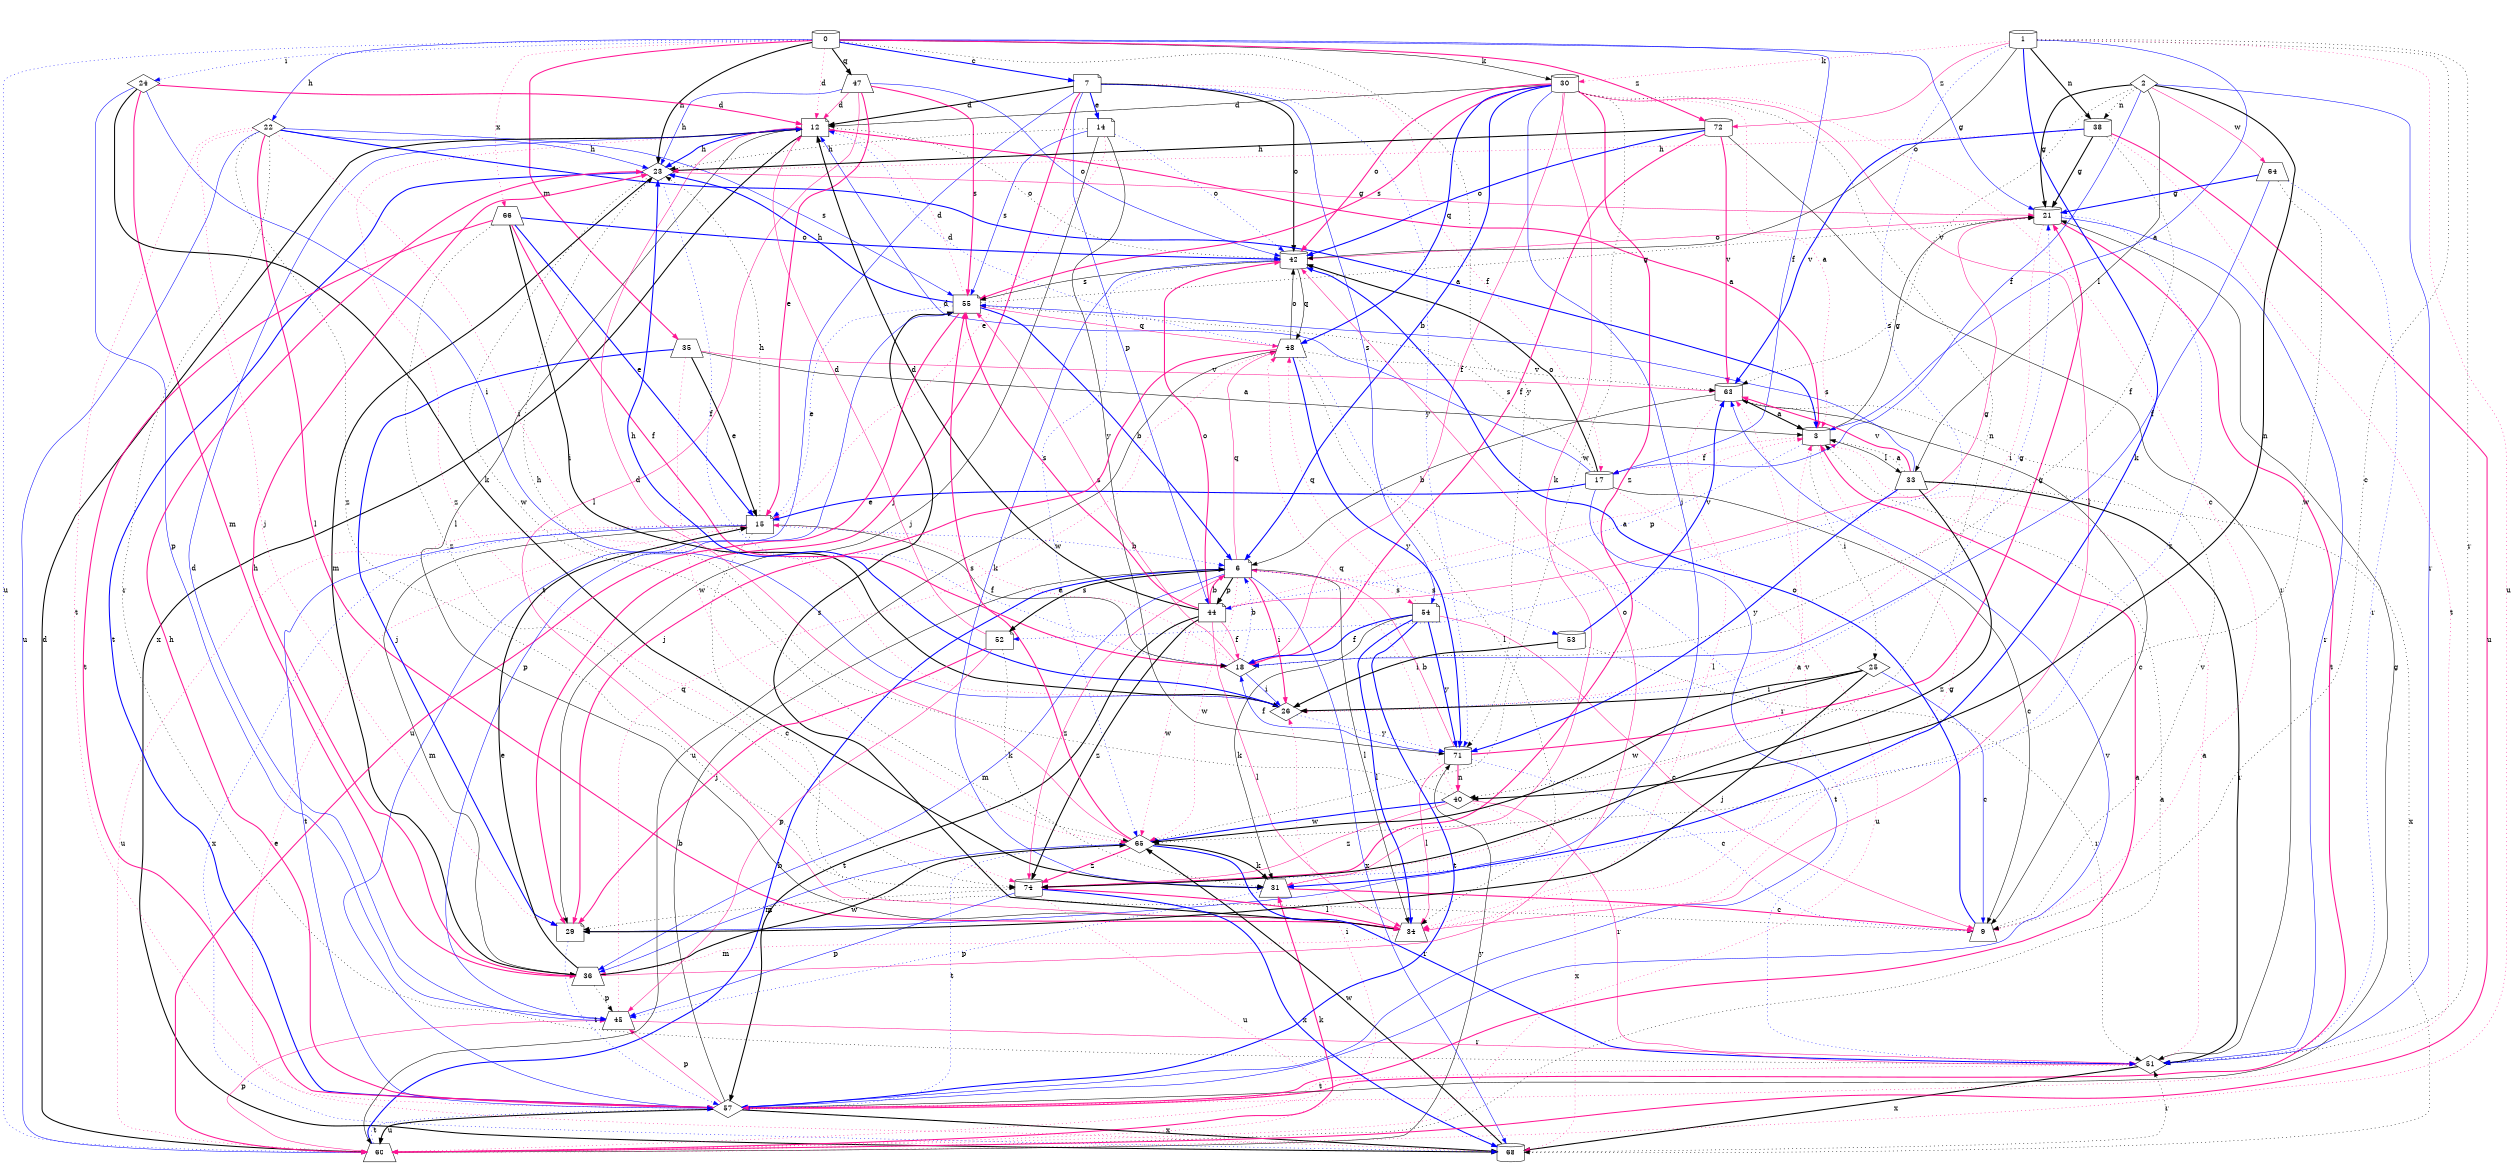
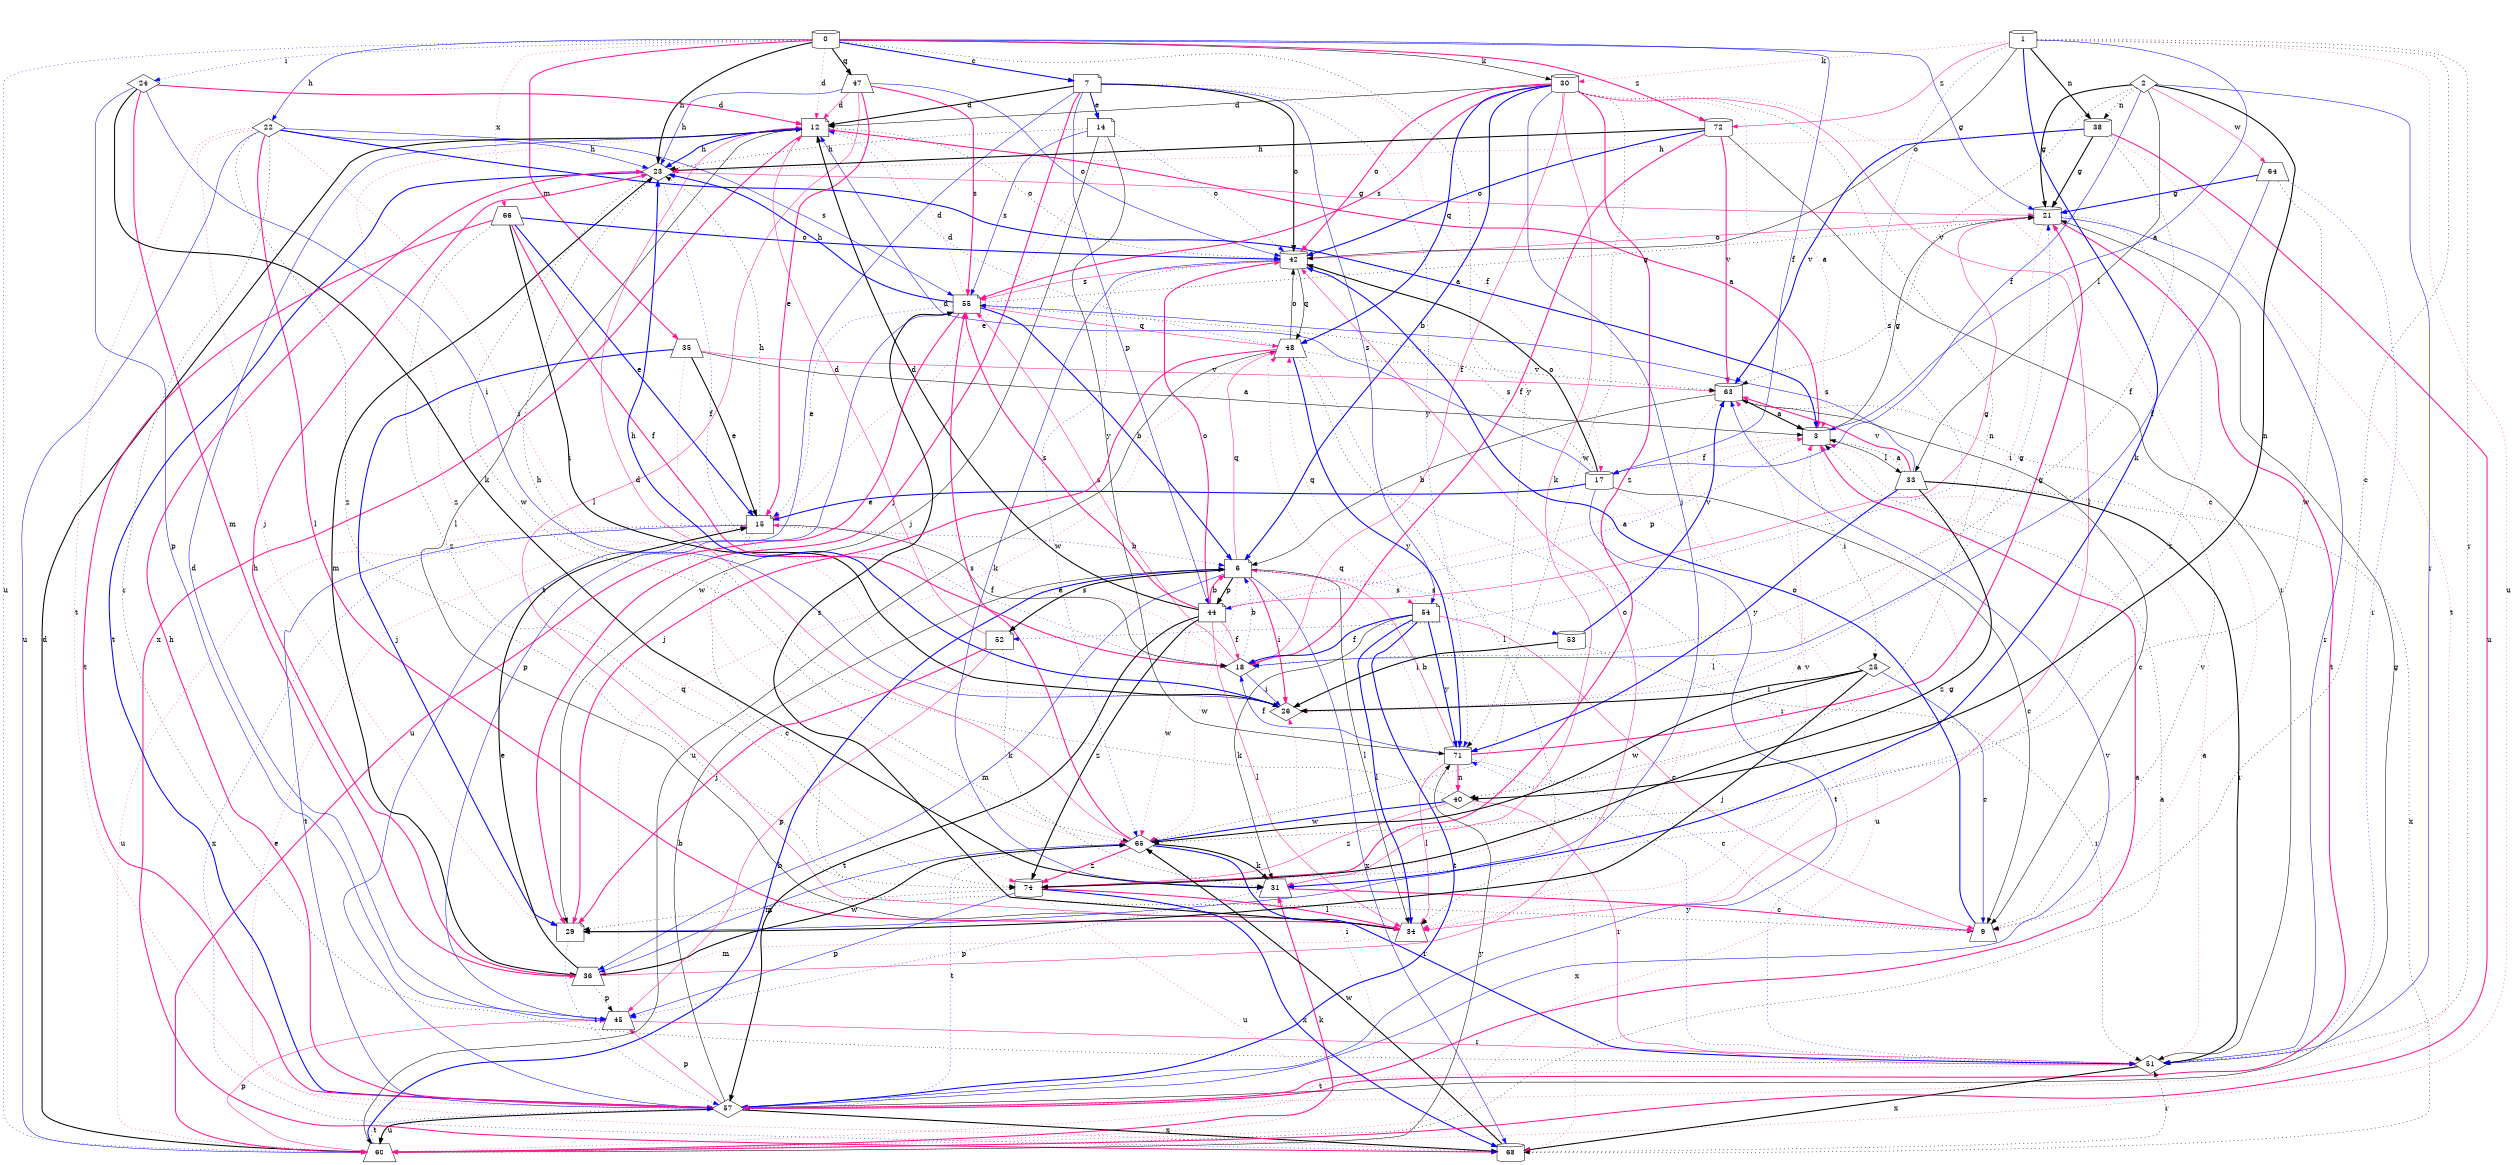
edge "42" -> "55": color black -> deeppink
edge "15" -> "36": removed, label "m"
edge "6" -> "74": removed, label "z"
edge "26" -> "71": now "51" -> "71"
edge "12" -> "68": color black -> deeppink
